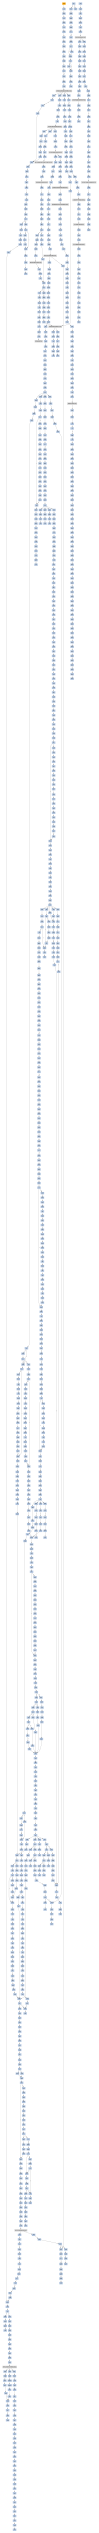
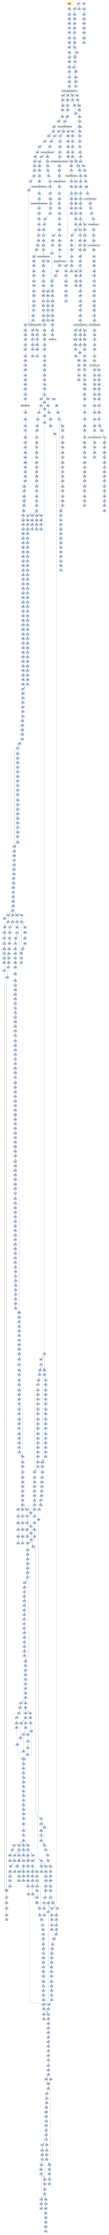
node "GETSTARTUPINFOW-KERNEL32-DLL": removed
node "A-CONTROLFP-MSVCRT-DLL": added
node "sarl": removed
